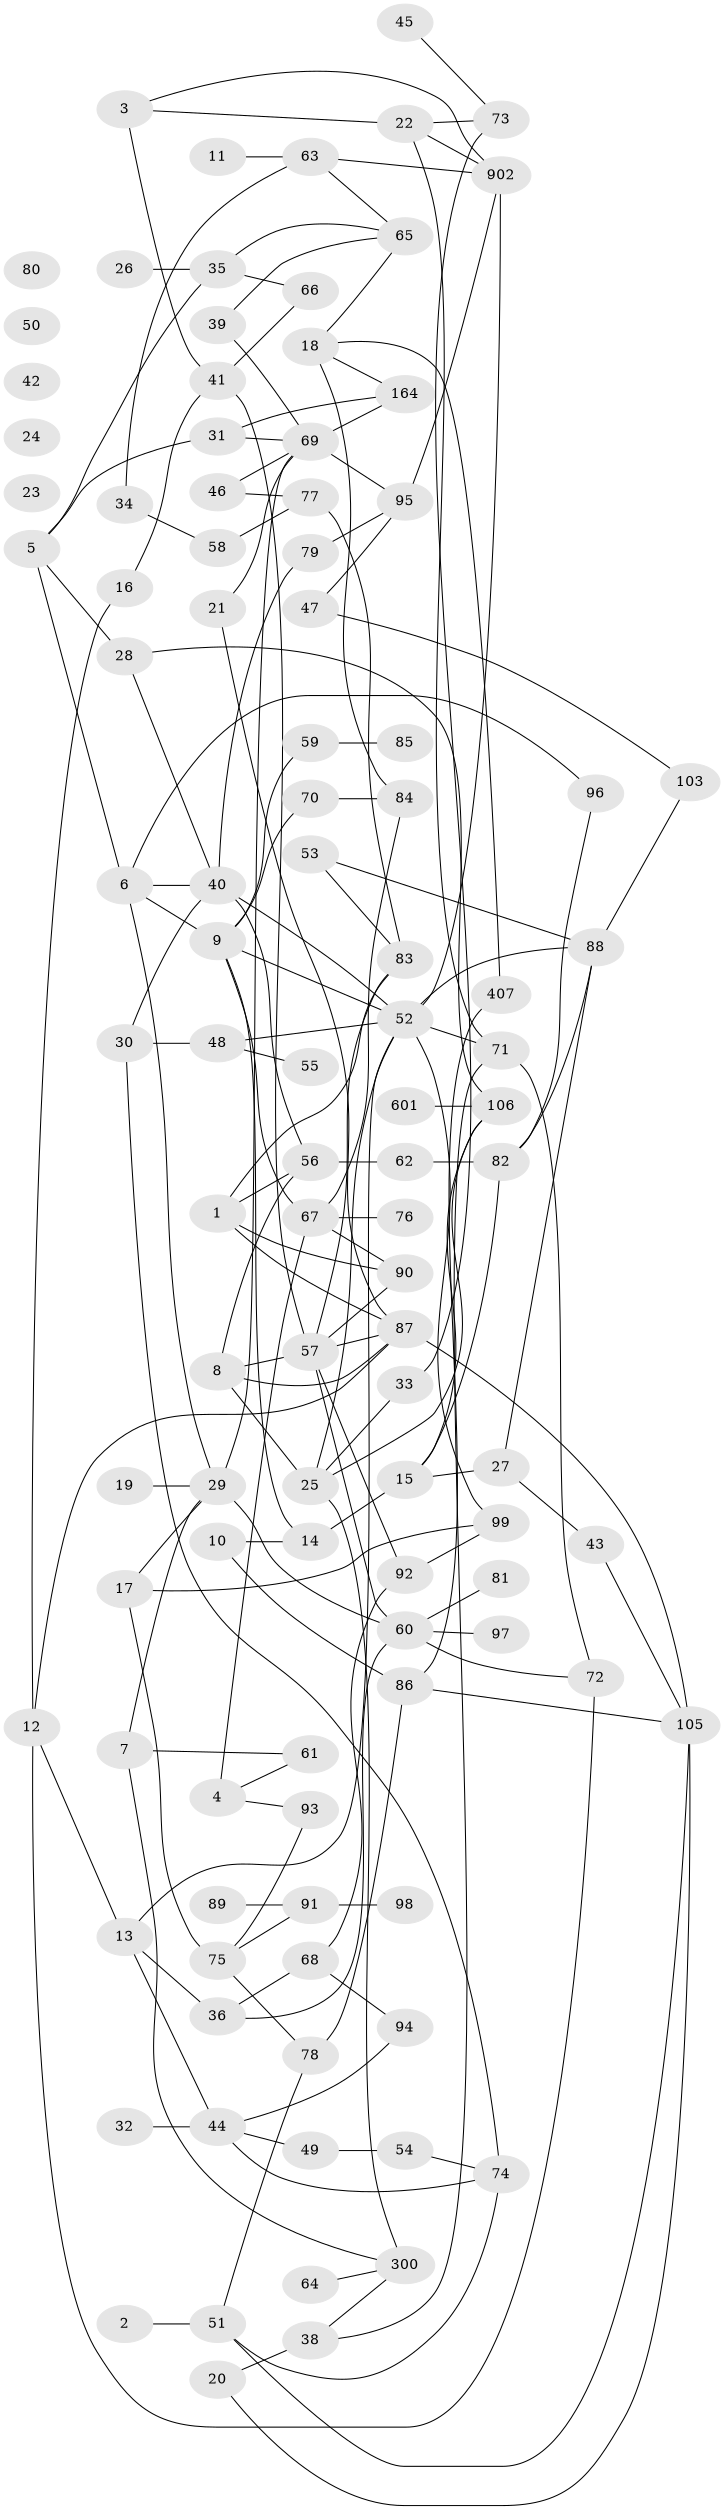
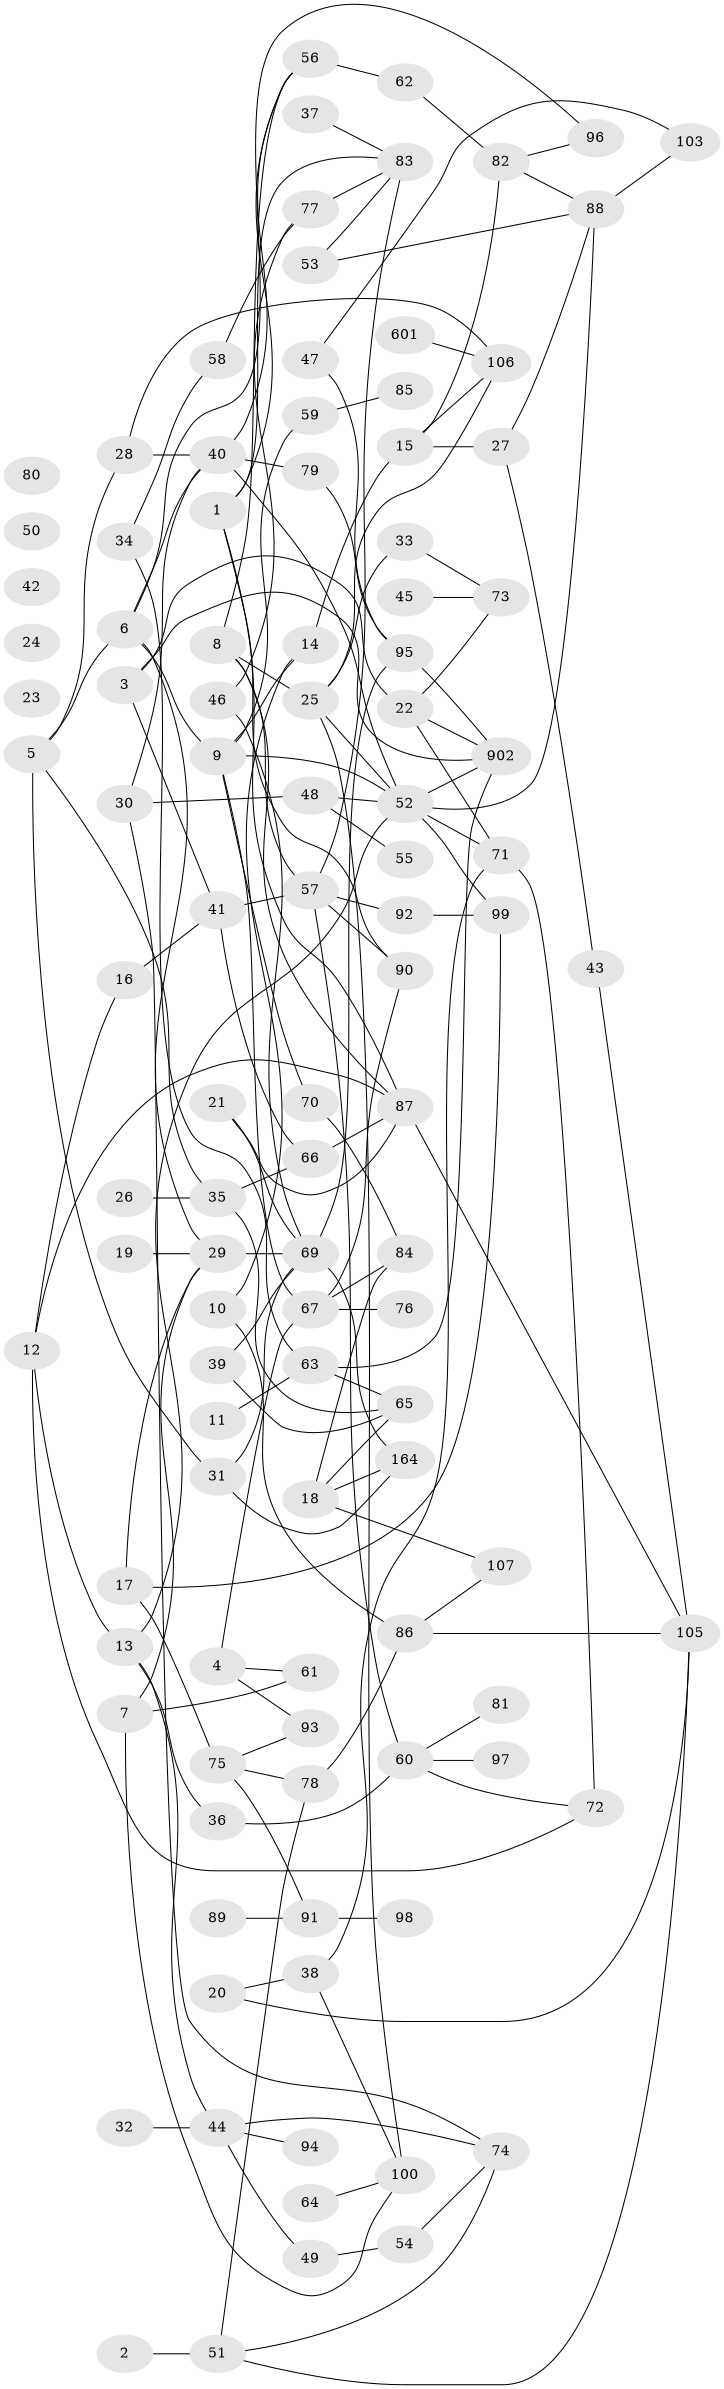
node "37": added
node "407": label "407" -> "107"
edge "87" -- "57": now "87" -- "66"
edge "29" -- "60": removed
node "68": removed
node "300": label "300" -> "100"
